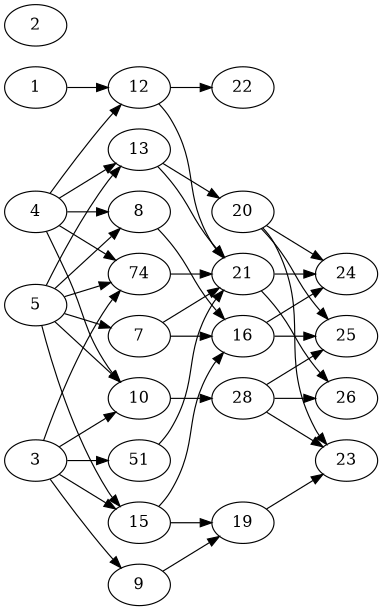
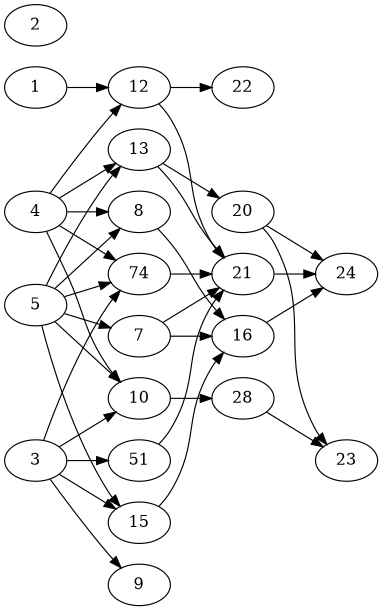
node "25": removed
node "26": removed
node "19": removed
